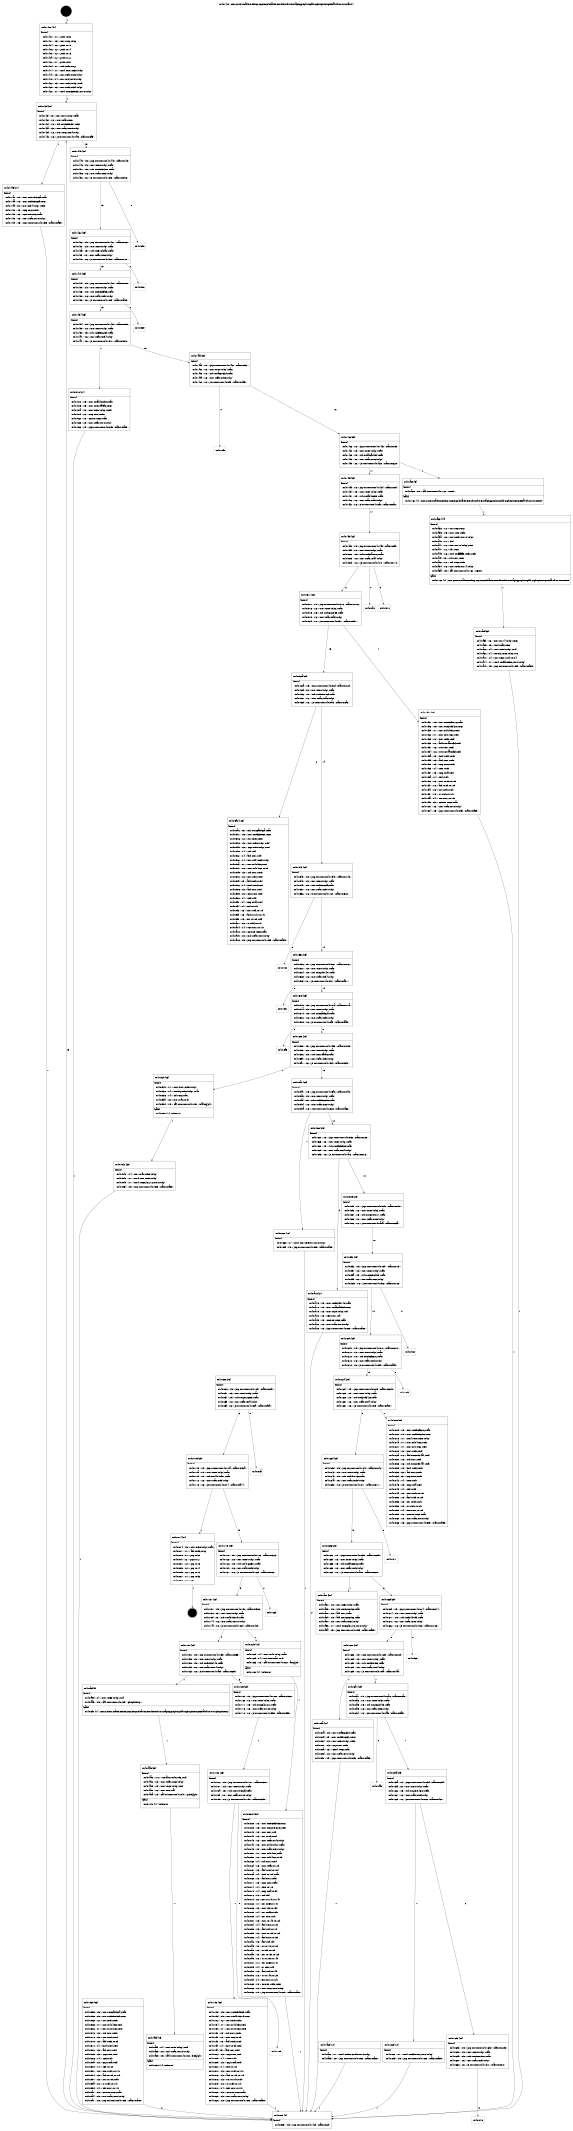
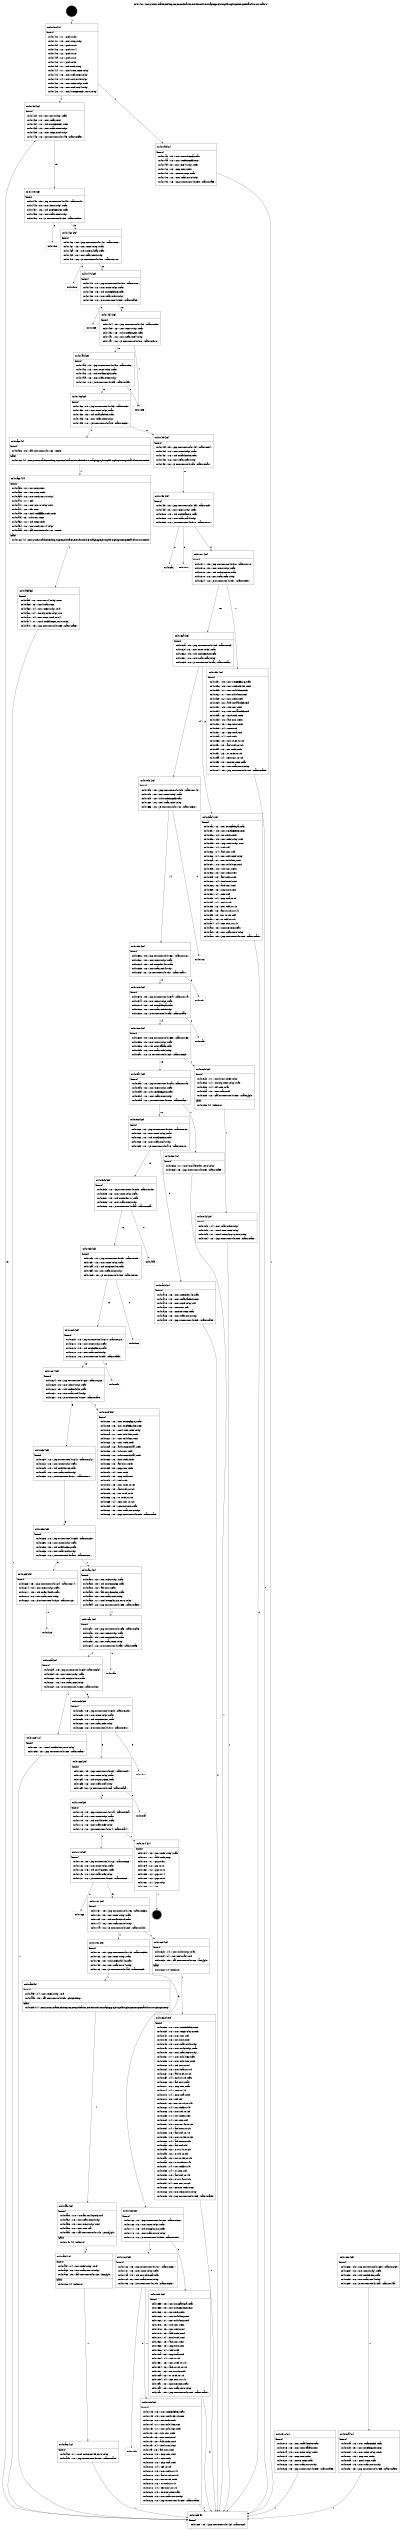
edge "0x40142f [26]" -> "0x4017a5 [27]": now "0x401400 [47]" -> "0x4017a5 [27]"
edge "0x401494 [25]" -> "0x401910 [27]": now "0x401494 [25]" -> "0x4018f5"
edge "0x401575 [25]" -> "0x40158e [25]": label " 0" -> " 14"
node "0x401ada": added
node "0x401c71": removed
edge "0x40166f [25]" -> "0x401688 [25]": removed, label "8"
edge "0x401688 [25]" -> "0x4016a1 [25]": now "0x401a80 [31]" -> "0x4016a1 [25]"
edge "0x4019ac [103]" -> "0x401ee9 [5]": added, label "2"
edge "0x4016d3 [25]" -> "0x4016ec [25]": added, label "6"
edge "0x401769 [25]" -> "0x401959 [83]": added, label "2"
edge "0x401abf [15]" -> "0x401ace [12]": added, label "1"
